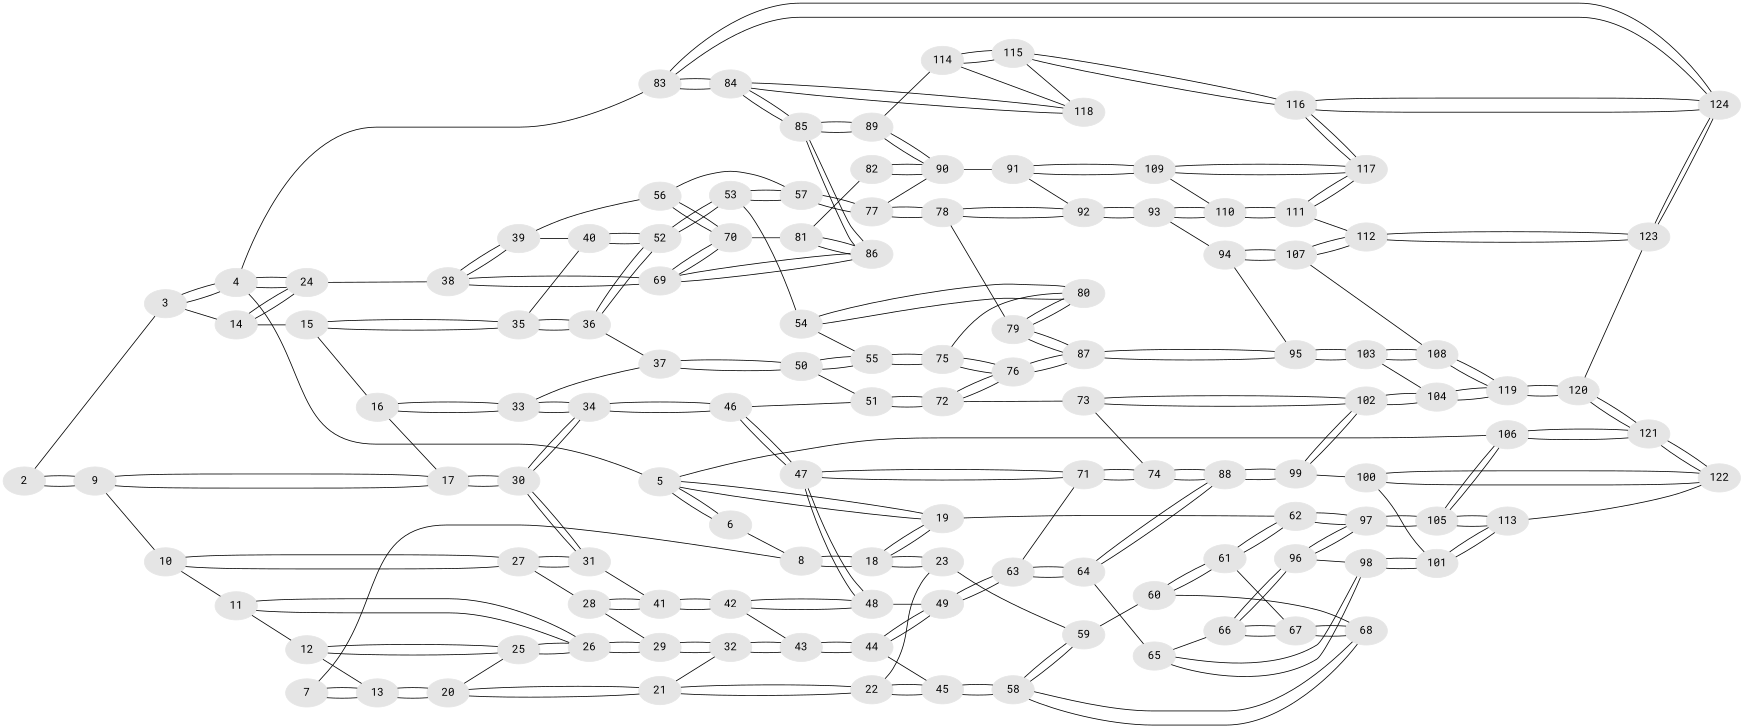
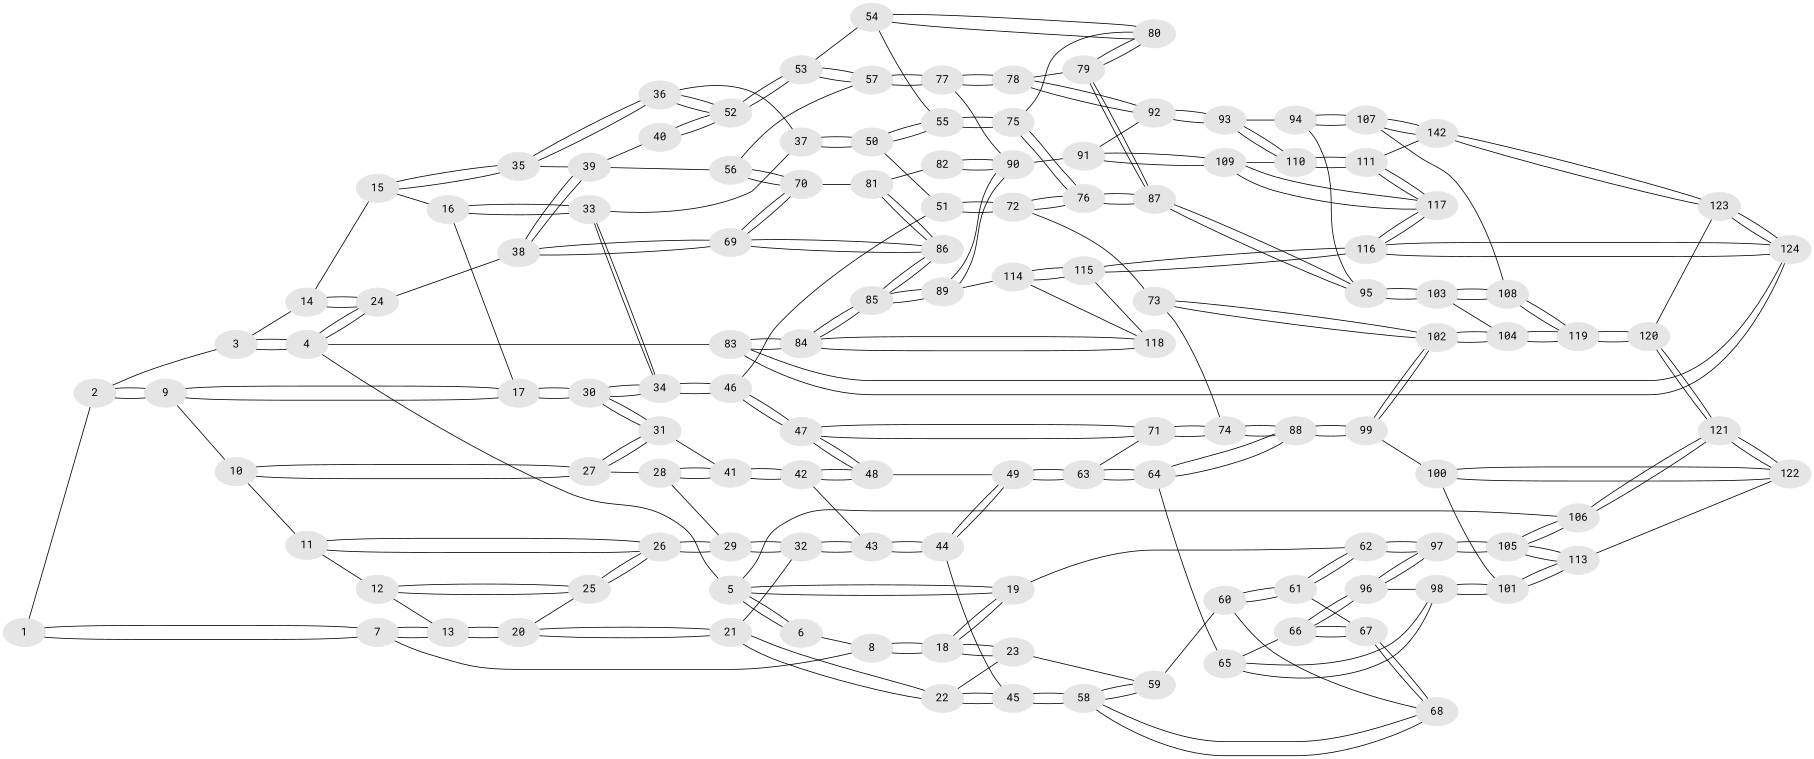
node "112": label "112" -> "142"
edge "40" -- "35": now "39" -- "35"
node "1": added
